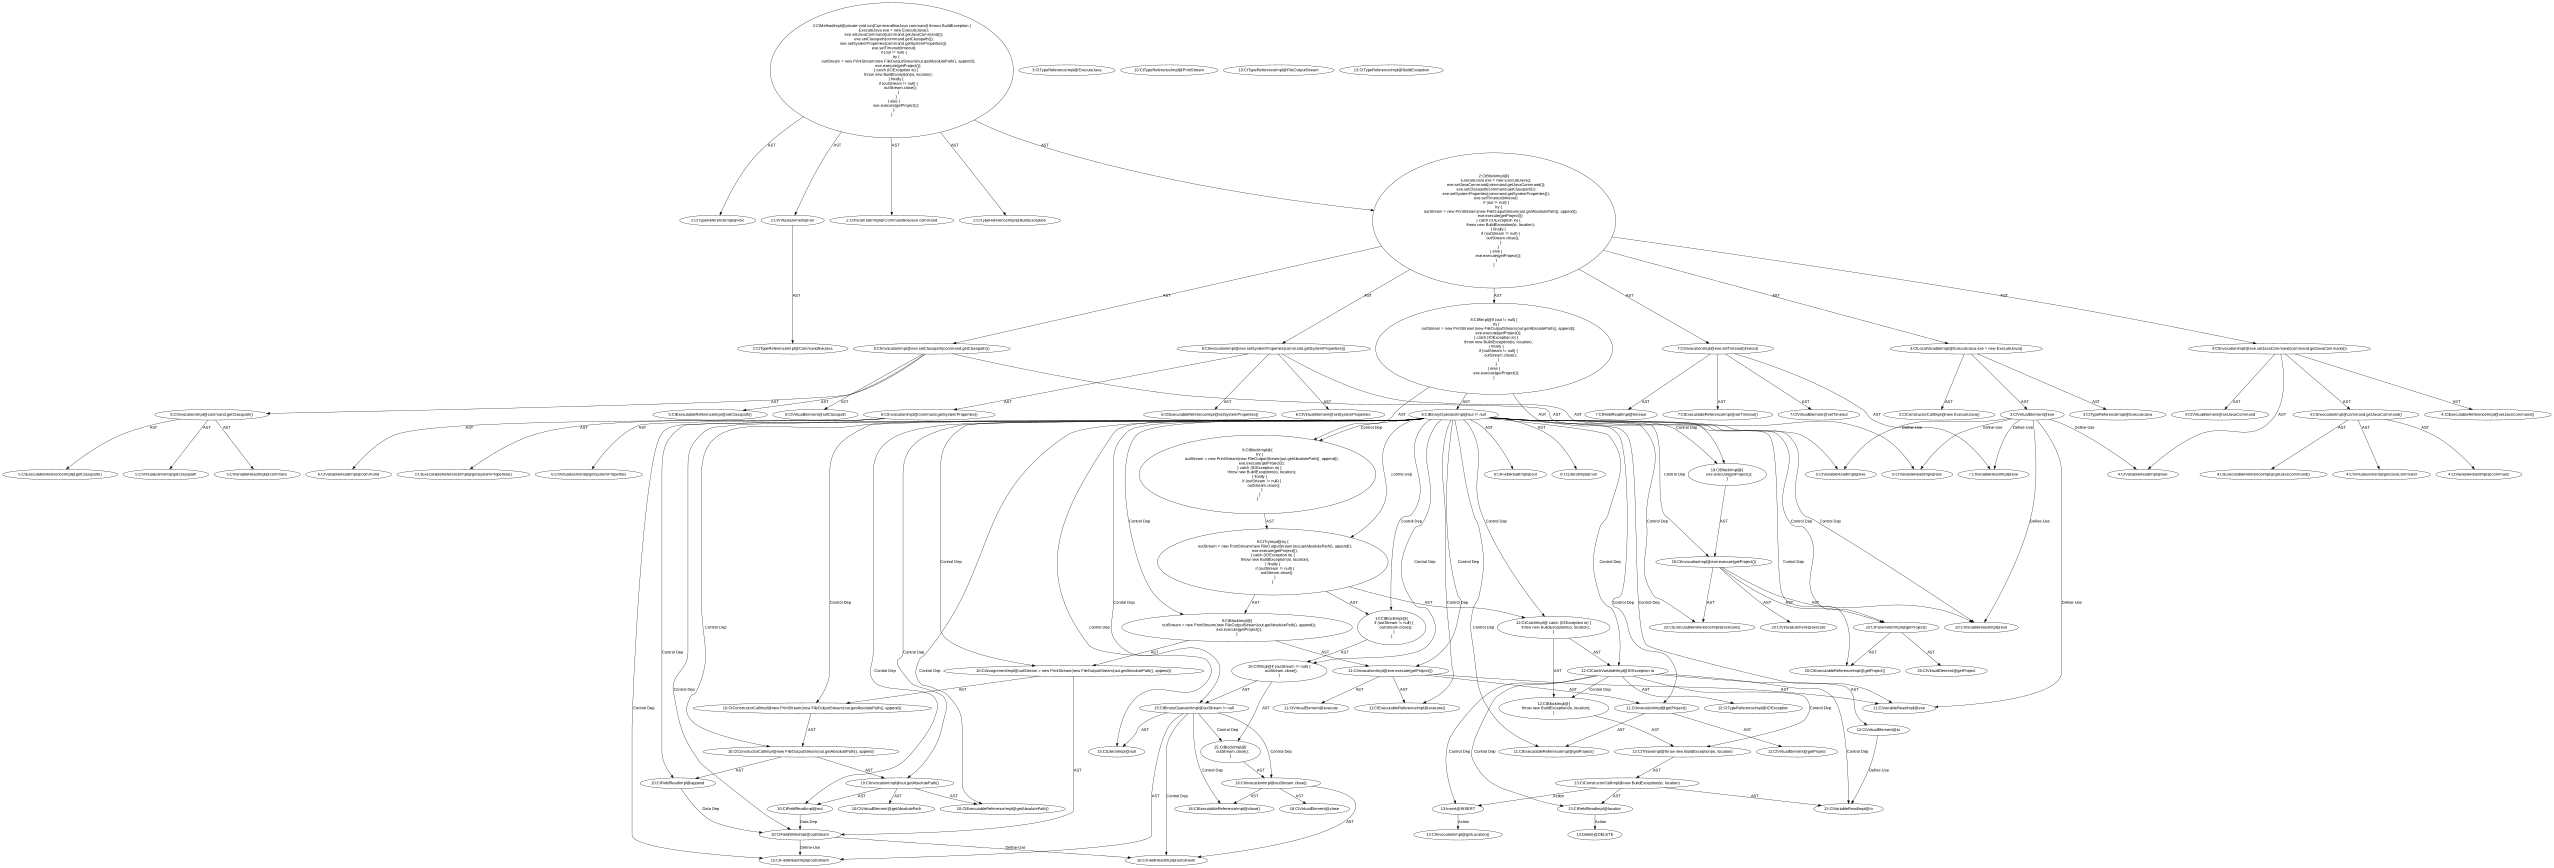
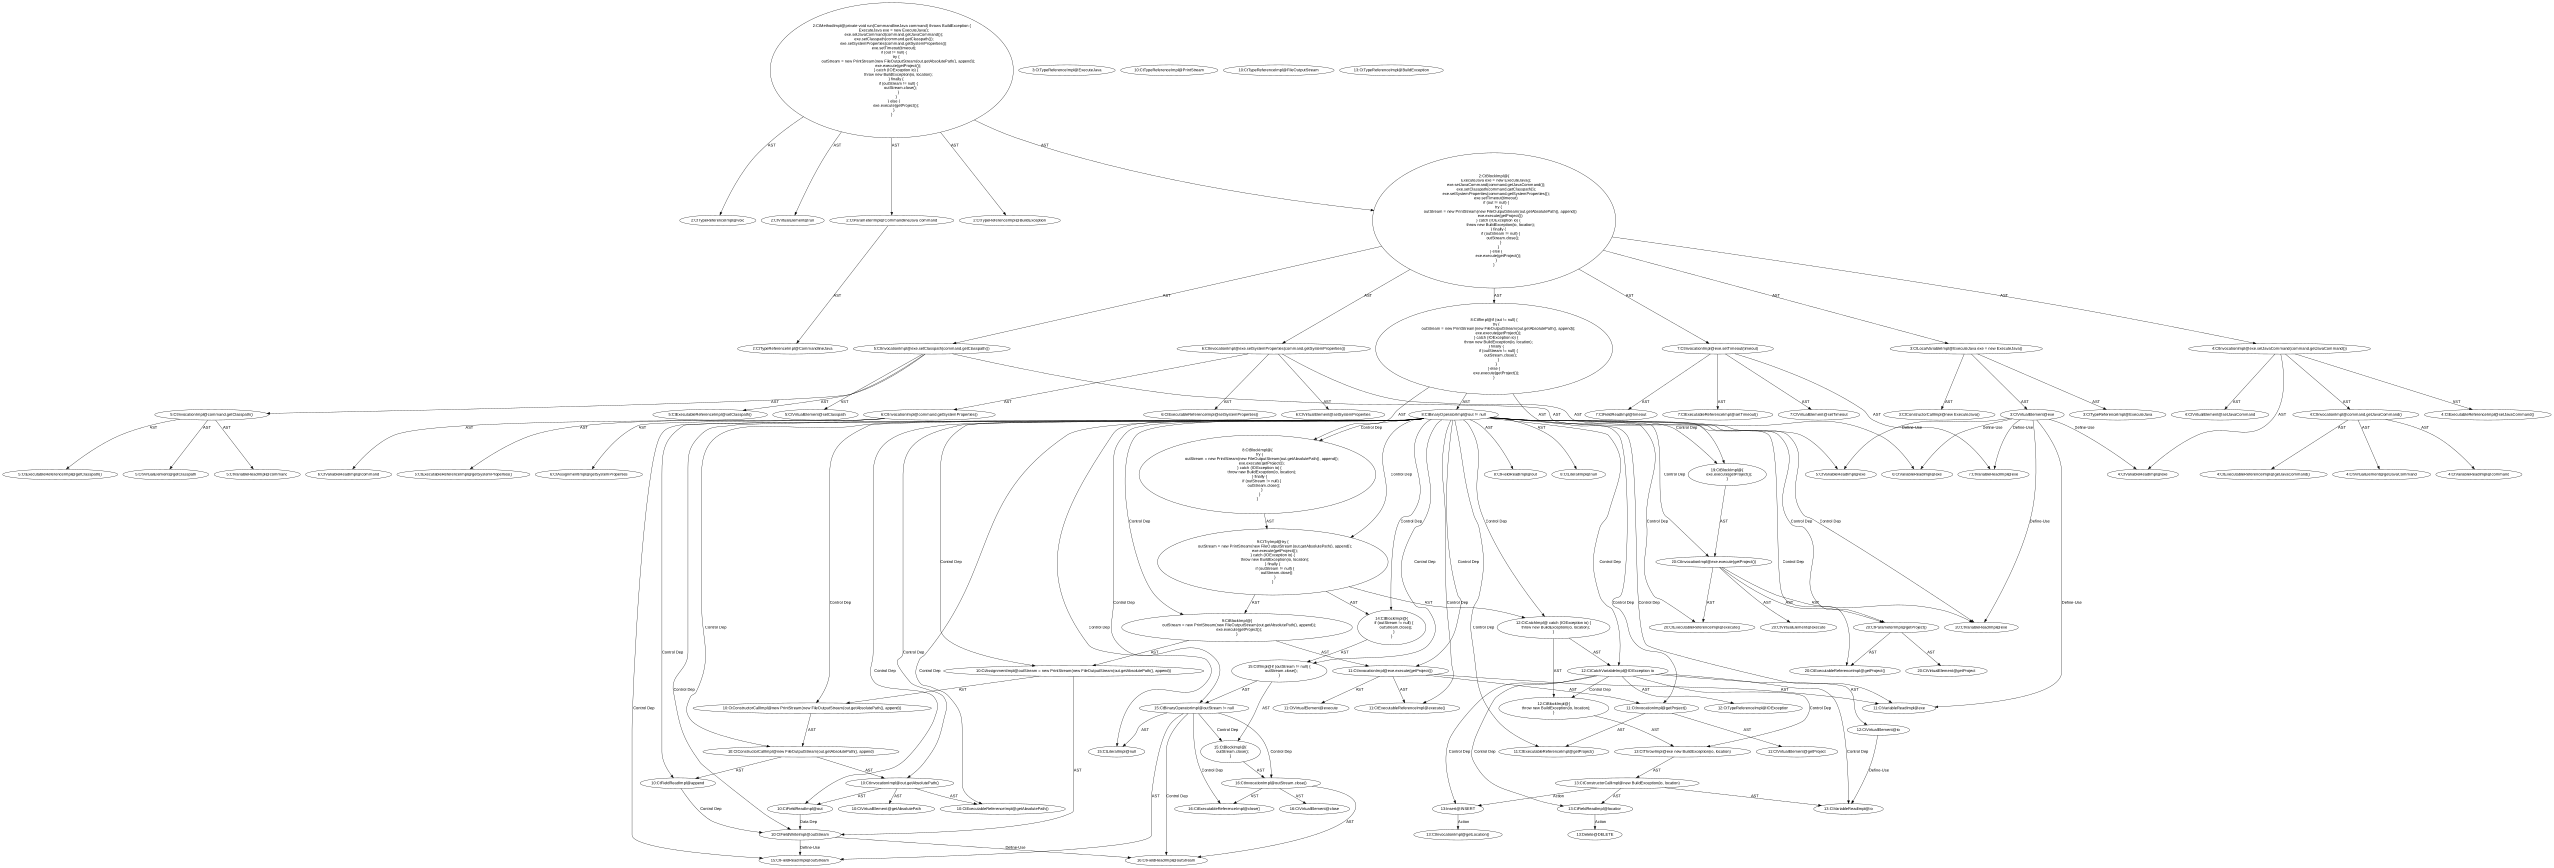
edge "2:CtVirtualElement@run" -> "2:CtTypeReferenceImpl@CommandlineJava": now "2:CtParameterImpl@CommandlineJava command" -> "2:CtTypeReferenceImpl@CommandlineJava"
node "6:CtVirtualElement@getSystemProperties": label "6:CtVirtualElement@getSystemProperties" -> "6:CtAssignmentImpl@getSystemProperties"
node "13:CtThrowImpl@throw new BuildException(io, location)": label "13:CtThrowImpl@throw new BuildException(io, location)" -> "13:CtThrowImpl@exe new BuildException(io, location)"
edge "10:CtFieldReadImpl@append" -> "10:CtFieldWriteImpl@outStream": label "Data Dep" -> "Control Dep"
